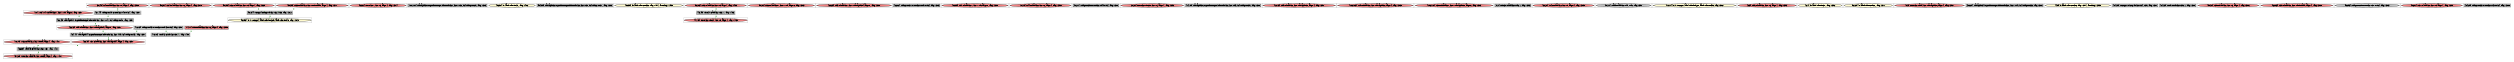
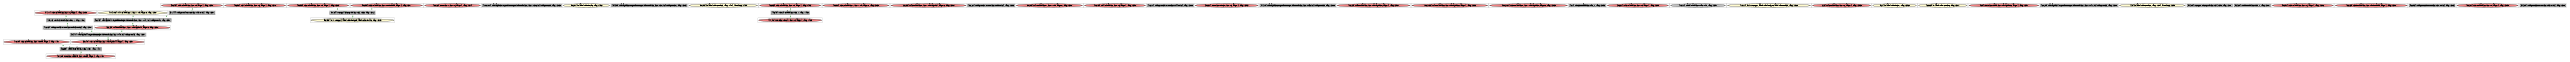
node "[92/93]  %idxprom29 = zext i32 %37 to i64, !dbg !1383": shape ellipse -> box
node "[104/105]  %47 = load i32**, i32*** %b, align 8, !dbg !1397": fillcolor lightcoral -> lemonchiffon
node "[74/77]  %50 = load i32, i32* %j, align 4, !dbg !1399": shape box -> ellipse
edge "[72/73]  %idxprom43 = zext i32 %sub42 to i64, !dbg !1397" -> "[75/76]  %sub42 = sub i32 %50, 1, !dbg !1400": reversed
